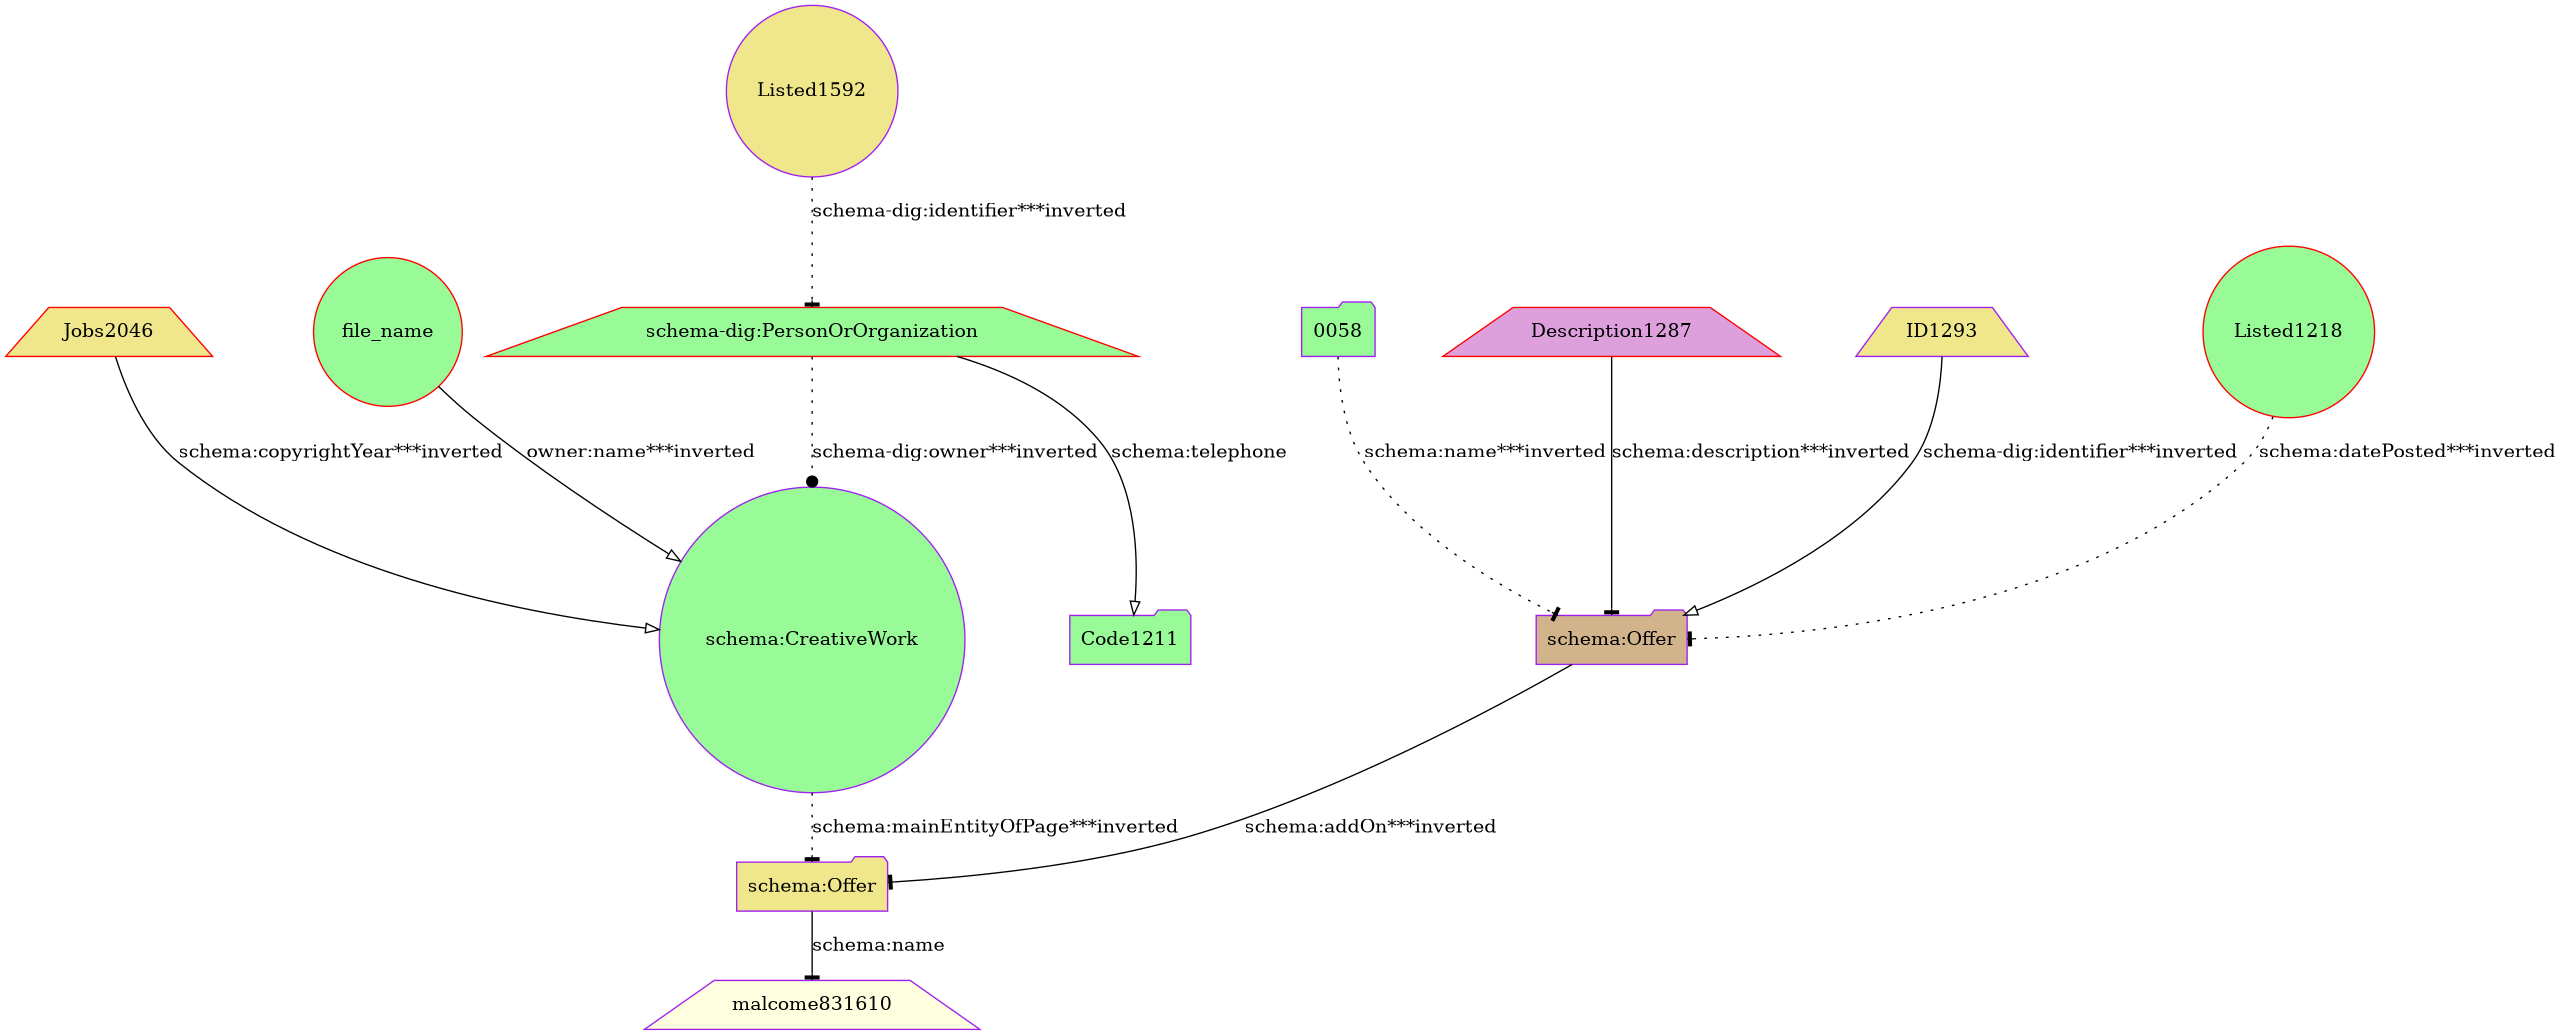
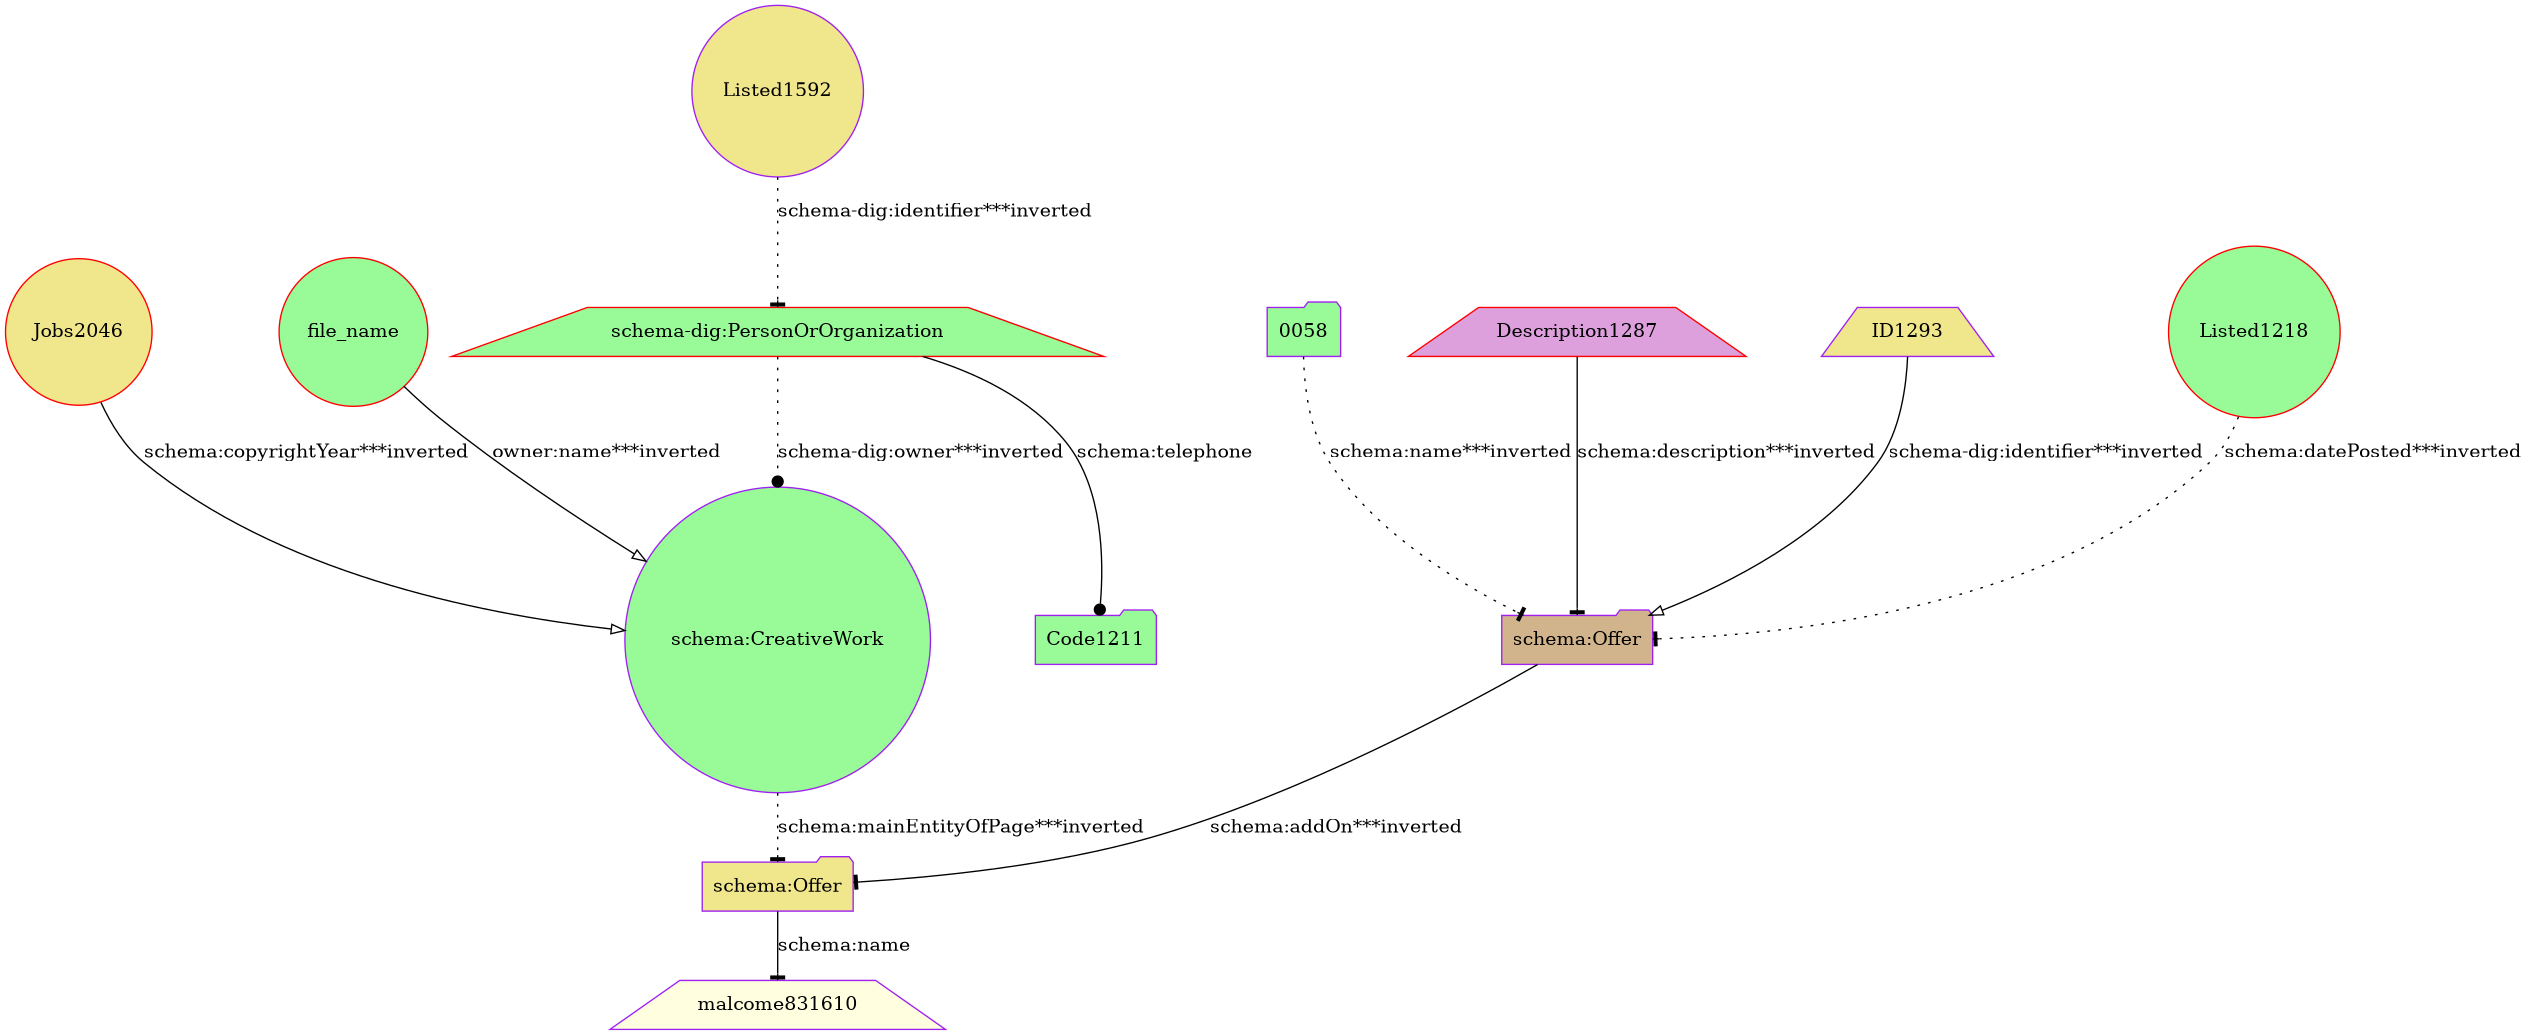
node "Jobs2046": shape trapezium -> circle
edge "schema-dig:PersonOrOrganization" -> "Code1211": arrowhead onormal -> dot
